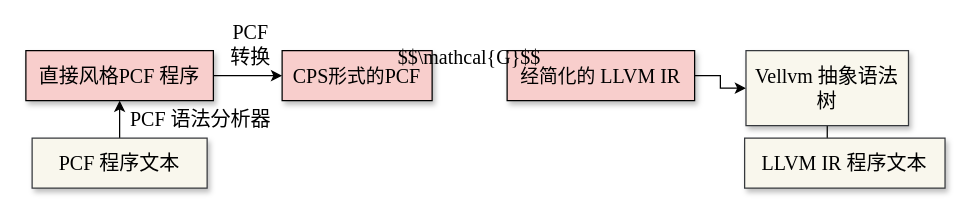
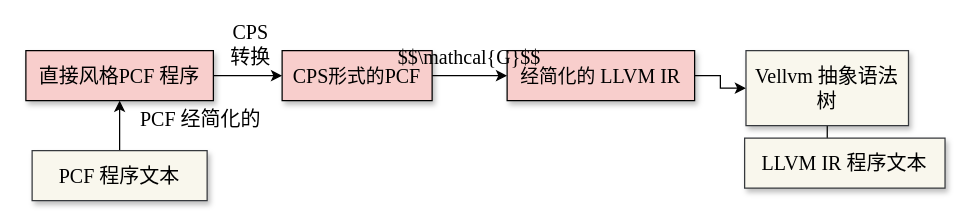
node "PCF 转换": label "PCF 转换" -> "CPS 转换"
edge "CPS形式的PCF" -> "经简化的 LLVM IR": added
node "PCF 语法分析器": label "PCF 语法分析器" -> "PCF 经简化的"
node "PCF 程序文本": moved (119, 163) -> (119, 176)
